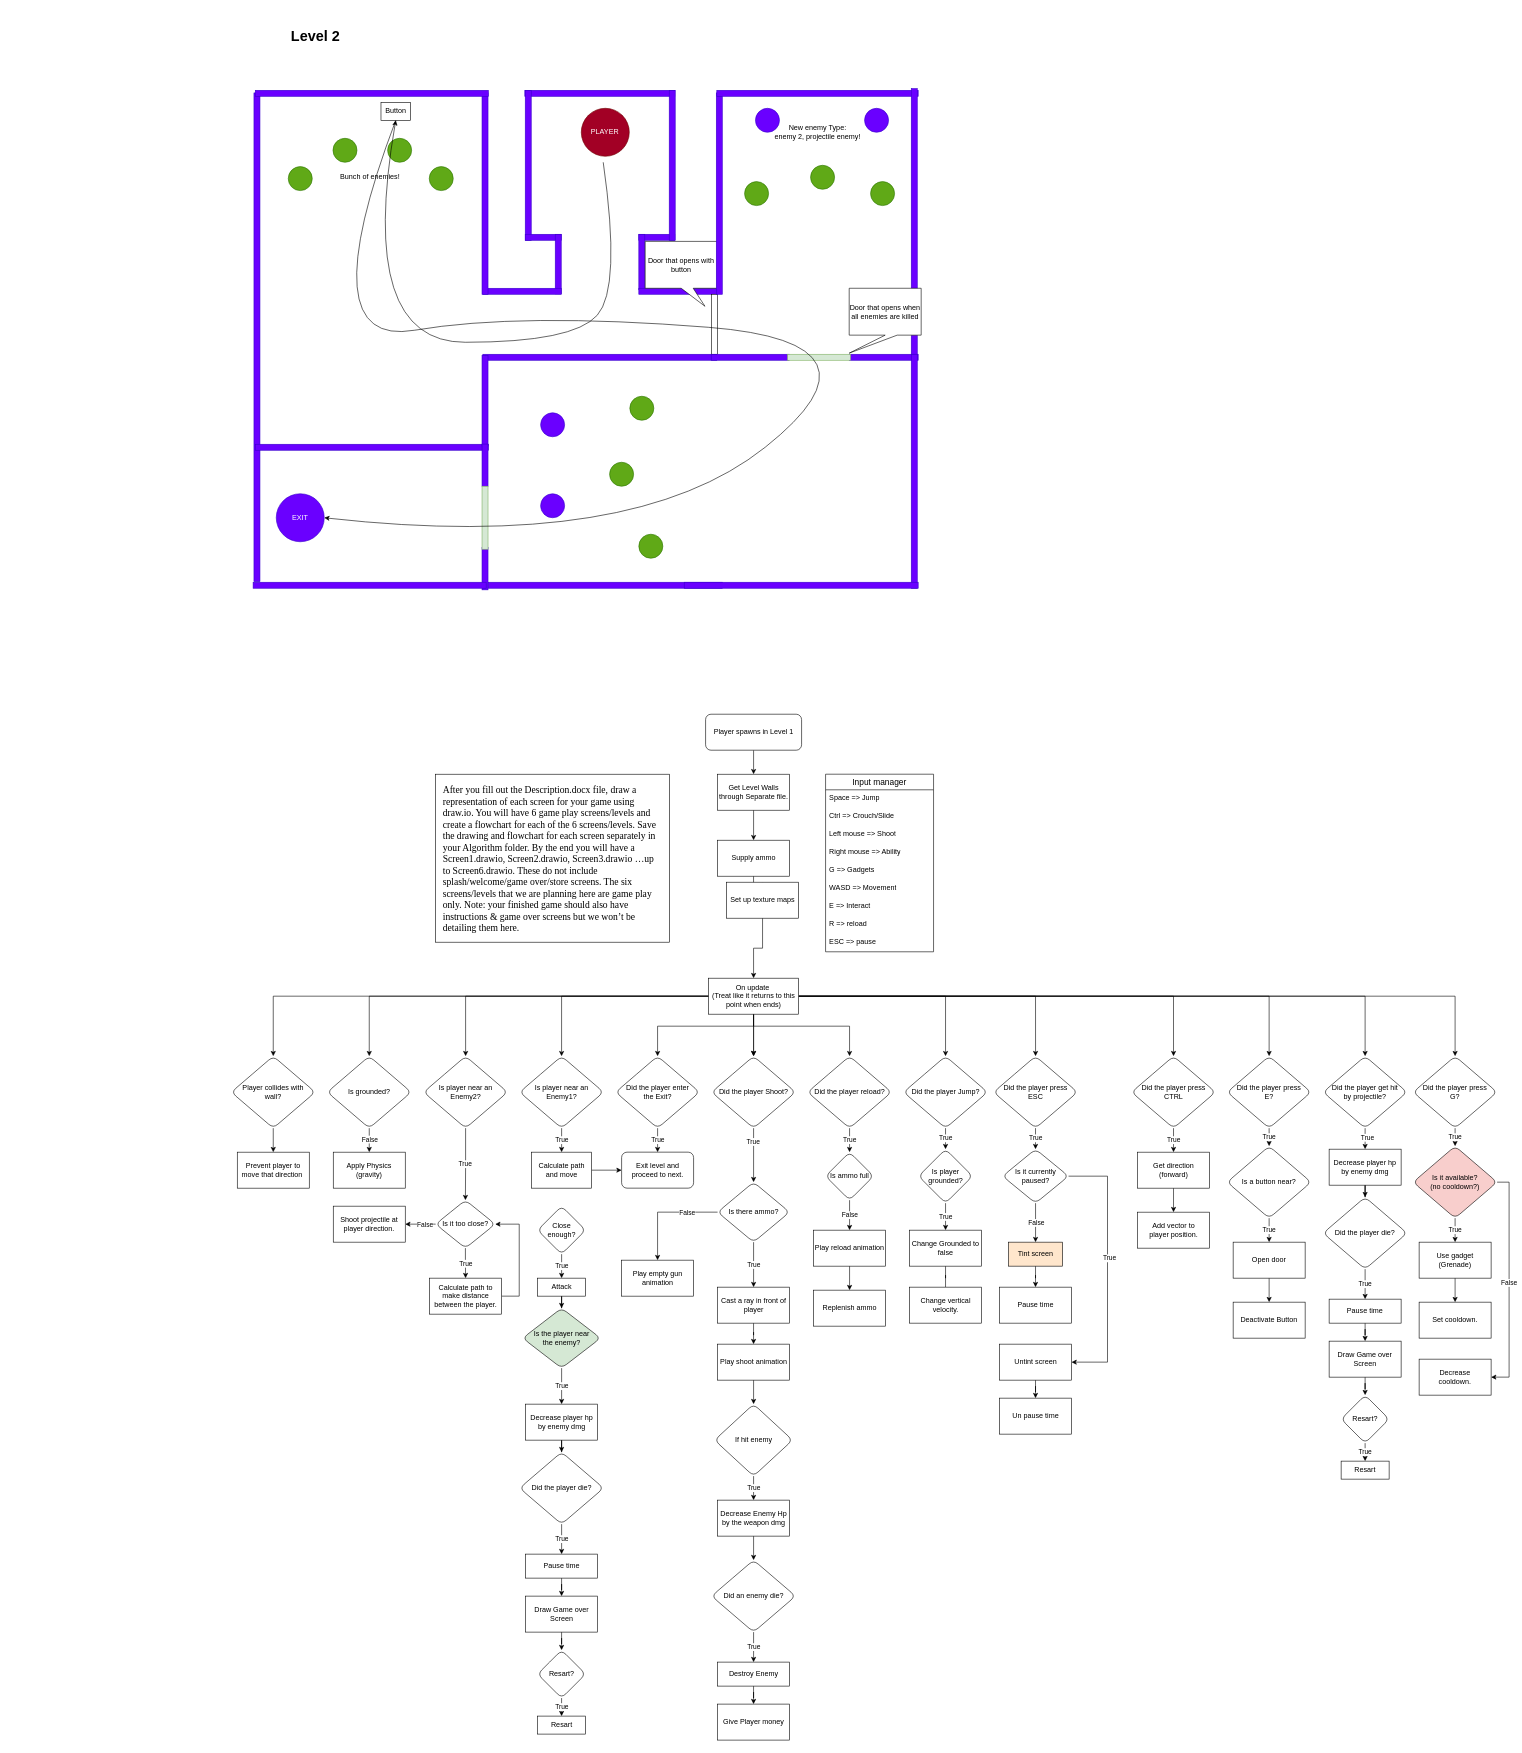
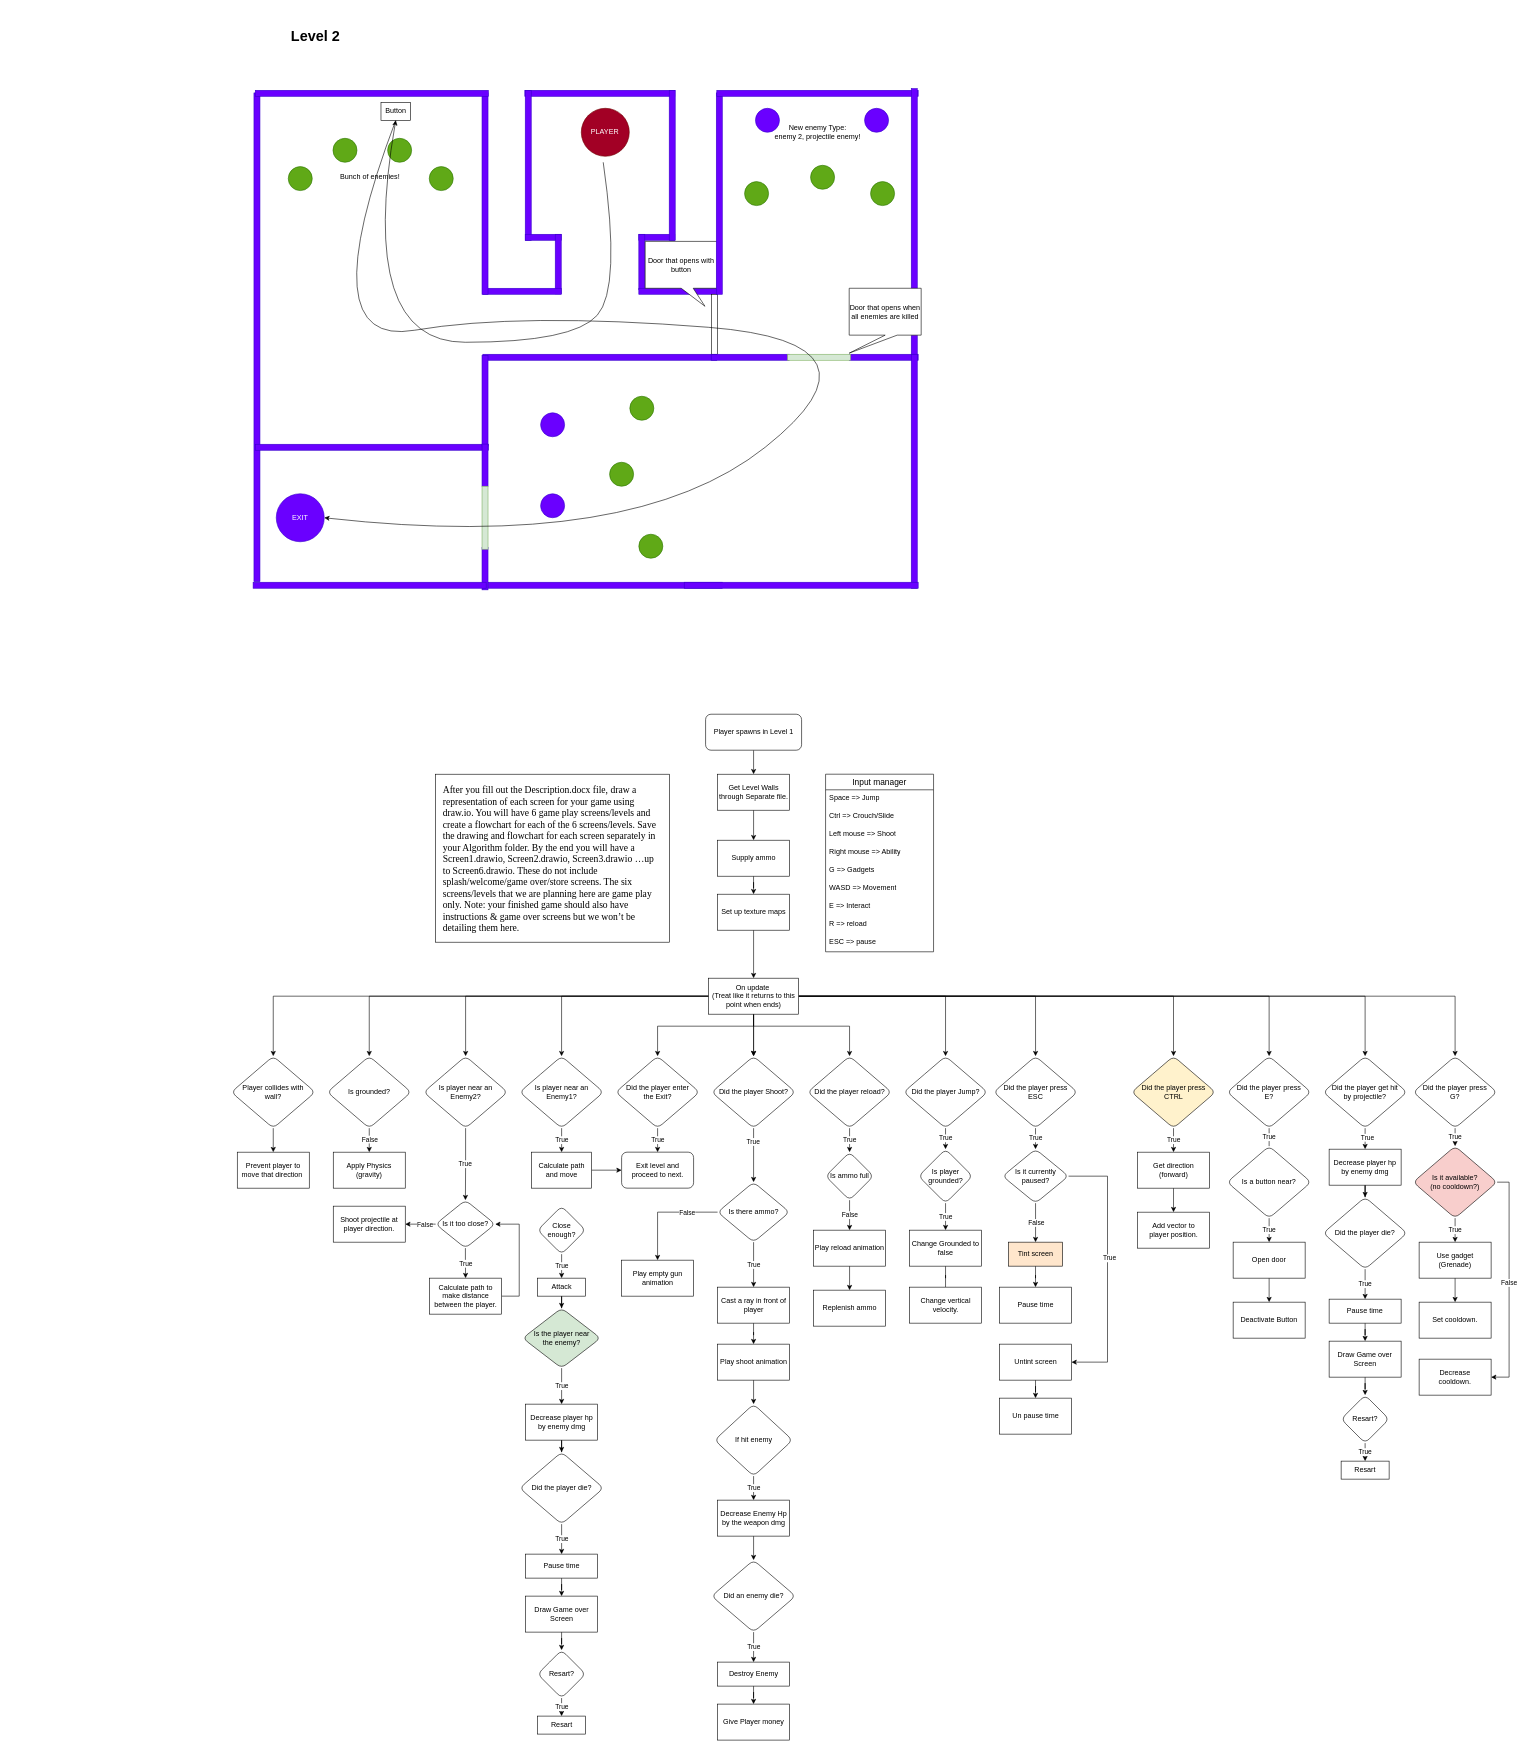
node "Set up texture maps": moved (763, 900) -> (754, 912)
node "Did the player press CTRL": fillcolor #ffffff -> #fff2cc
edge "Did the player press E?" -> "Is a button near?": arrowhead classic -> none
